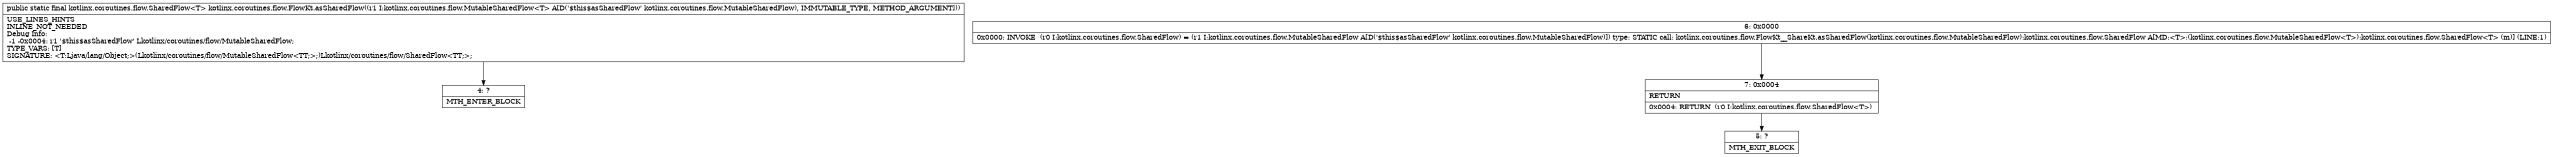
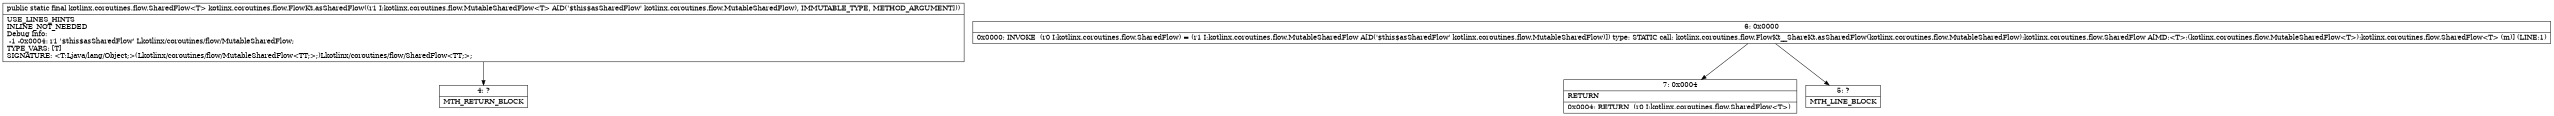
node "4: ?": text "MTH_ENTER_BLOCK" -> "MTH_RETURN_BLOCK"
edge "7: 0x0004" -> "5: ?": now "6: 0x0000" -> "5: ?"
node "5: ?": text "MTH_EXIT_BLOCK" -> "MTH_LINE_BLOCK"
